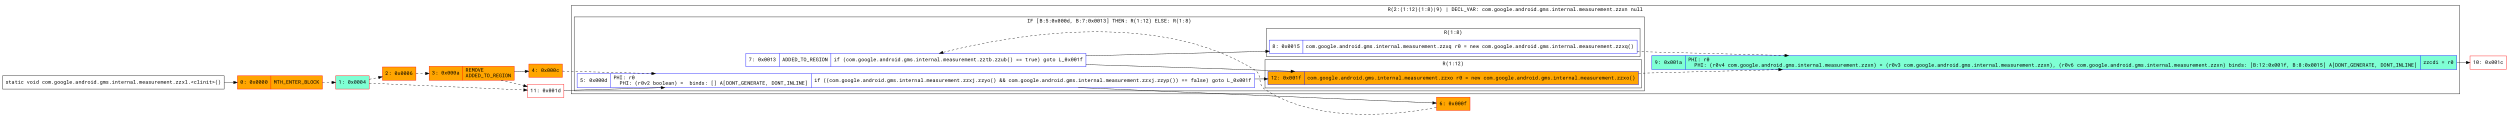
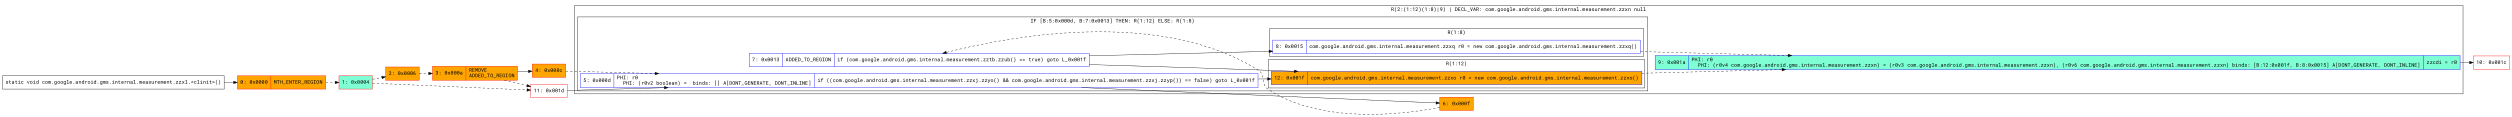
node "0: 0x0000": text "MTH_ENTER_BLOCK" -> "MTH_ENTER_REGION"
